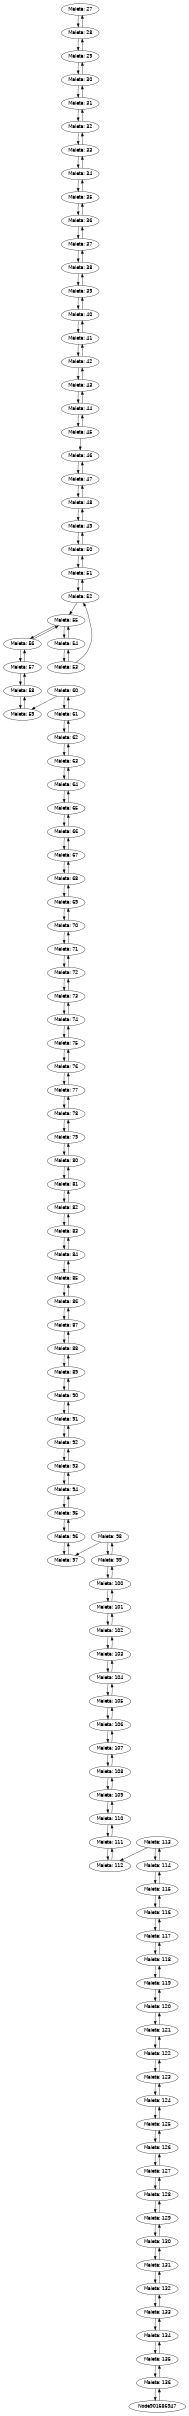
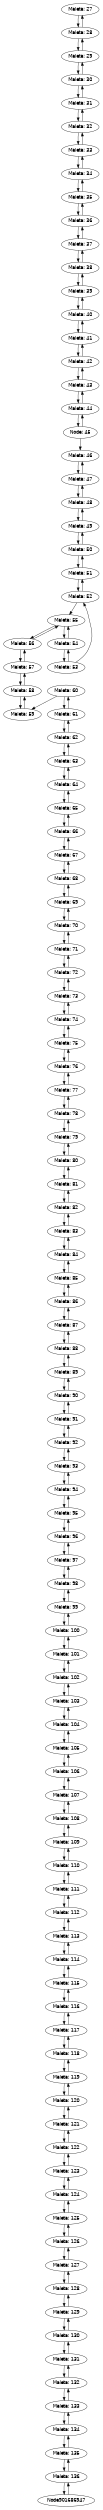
node "Maleta: 45": label "Maleta: 45" -> "Node: 45"
edge "Maleta: 97" -> "Maleta: 98": added
edge "Maleta: 112" -> "Maleta: 113": added
